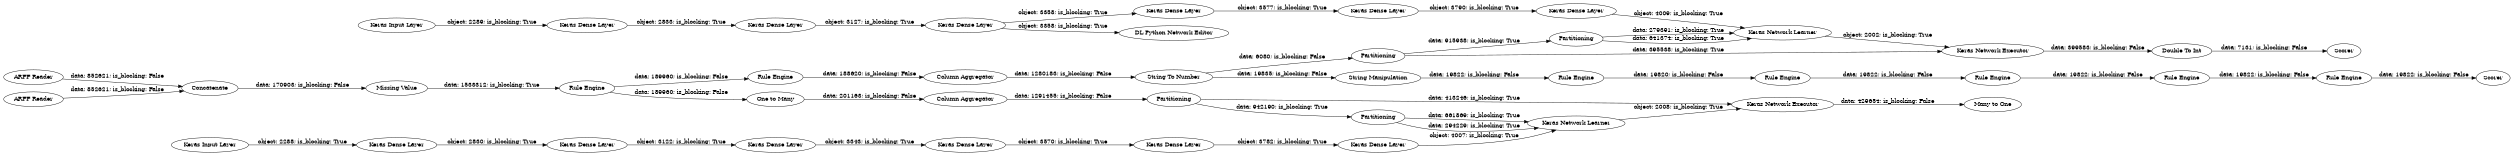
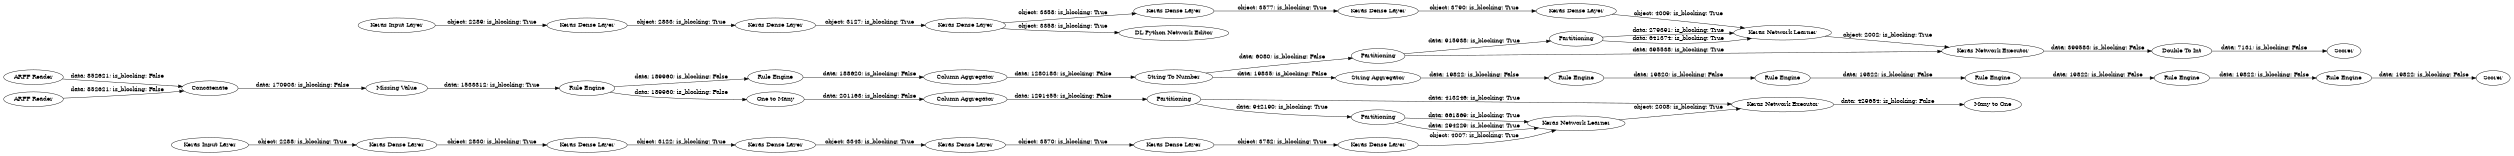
node "String Manipulation": label "String Manipulation" -> "String Aggregator"
